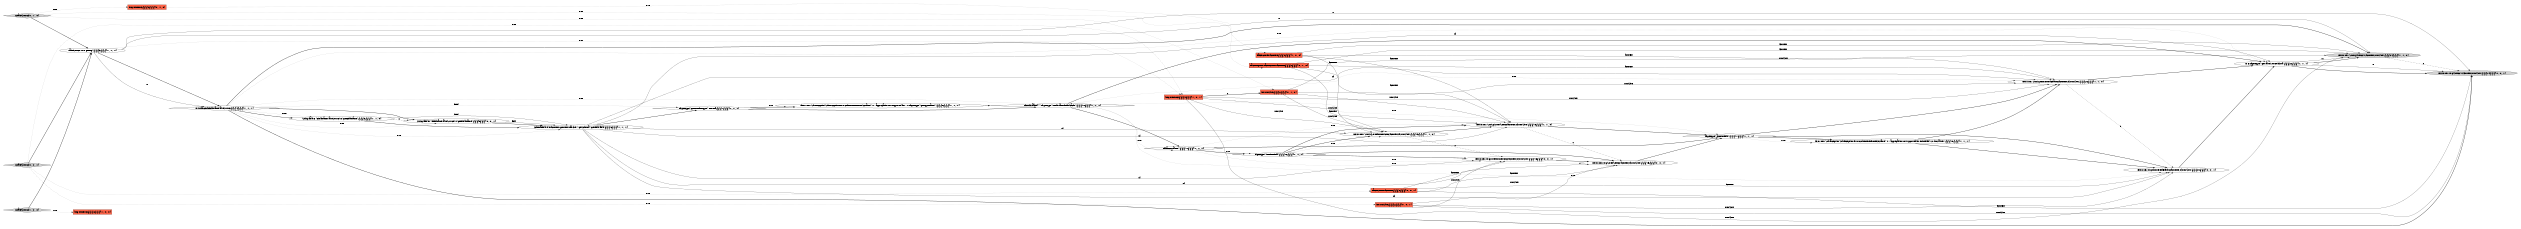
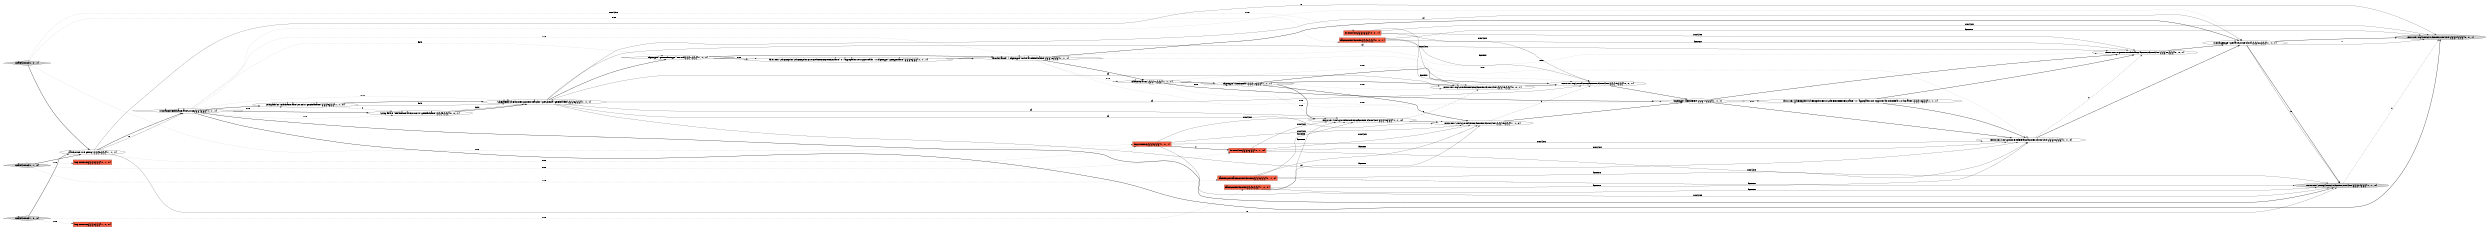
edge "long numDocs@@@2@@@['0', '1', '0']" -> "FacetContext fcontext@@@2@@@['1', '0', '0']": now "createSlotAcc['1', '0', '0']" -> "FacetContext fcontext@@@2@@@['1', '0', '0']"
edge "createSlotAcc['0', '0', '1']" -> "int numSlots@@@2@@@['0', '0', '1']": label "true" -> "numSlots"
